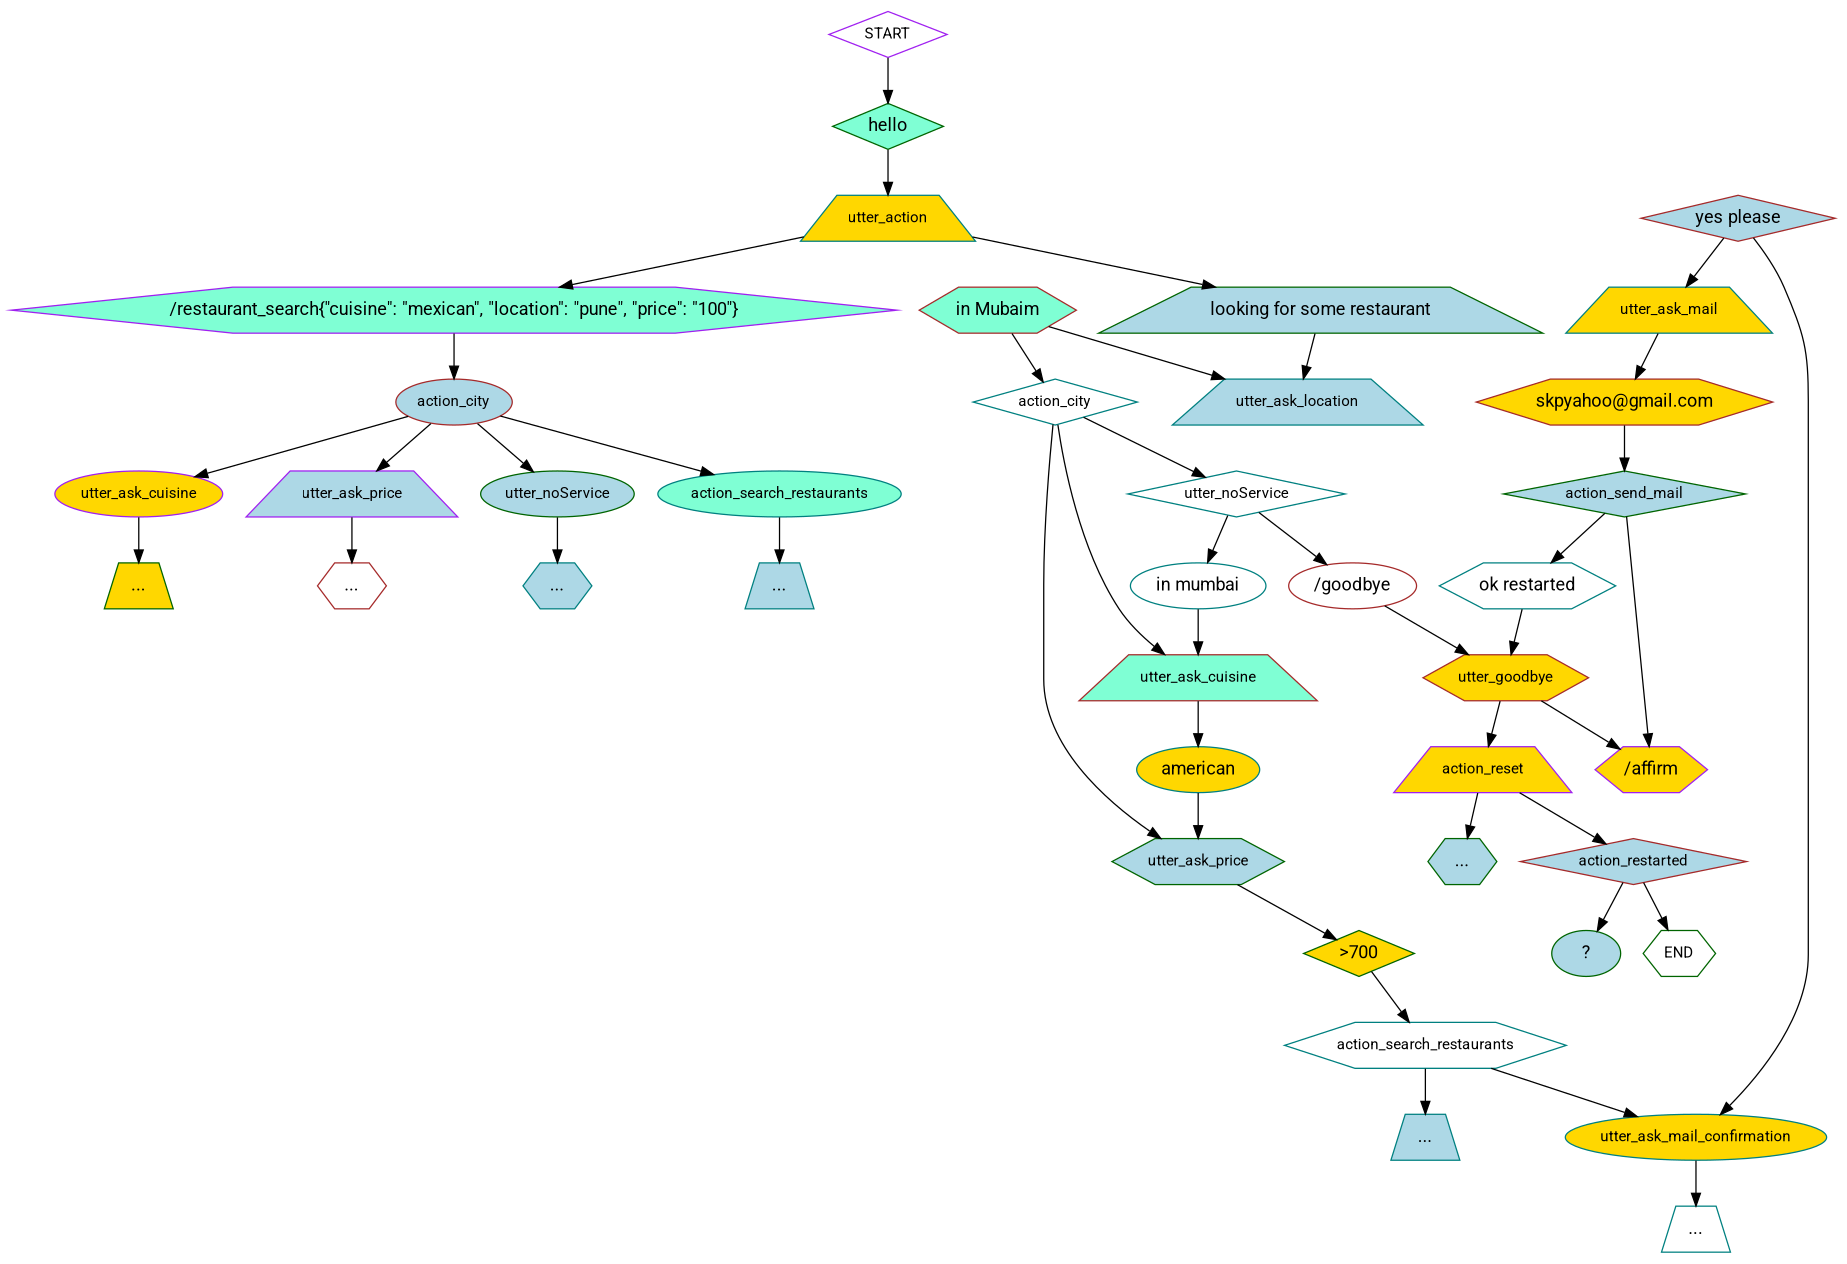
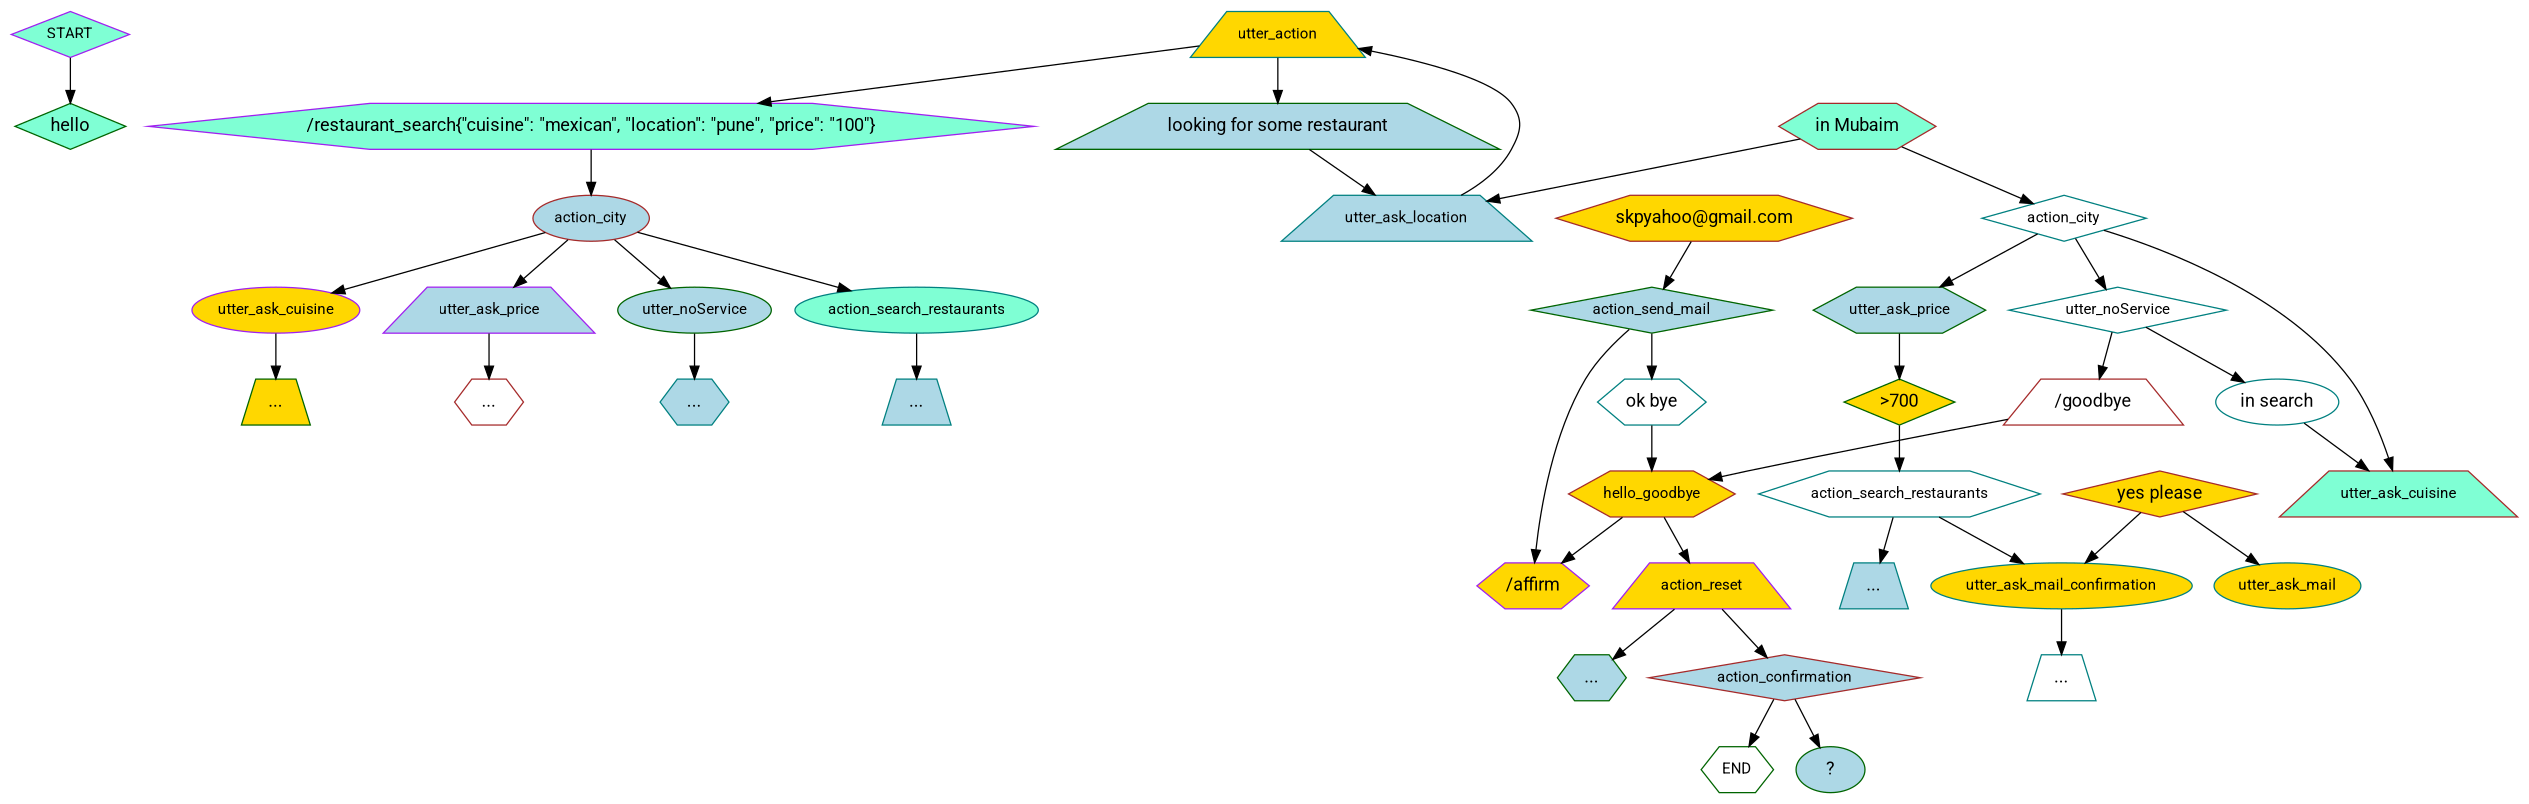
node "START": fillcolor white -> aquamarine
edge "hello" -> "utter_action": now "utter_ask_location" -> "utter_action"
node "yes please": fillcolor lightblue -> gold
node "utter_ask_mail": shape trapezium -> ellipse
edge "utter_ask_mail" -> "skpyahoo@gmail.com": removed
node "in mumbai": label "in mumbai" -> "in search"
node "/goodbye": shape ellipse -> trapezium
node "ok restarted": label "ok restarted" -> "ok bye"
node "utter_goodbye": label "utter_goodbye" -> "hello_goodbye"
node "american": removed
node "action_restarted": label "action_restarted" -> "action_confirmation"
